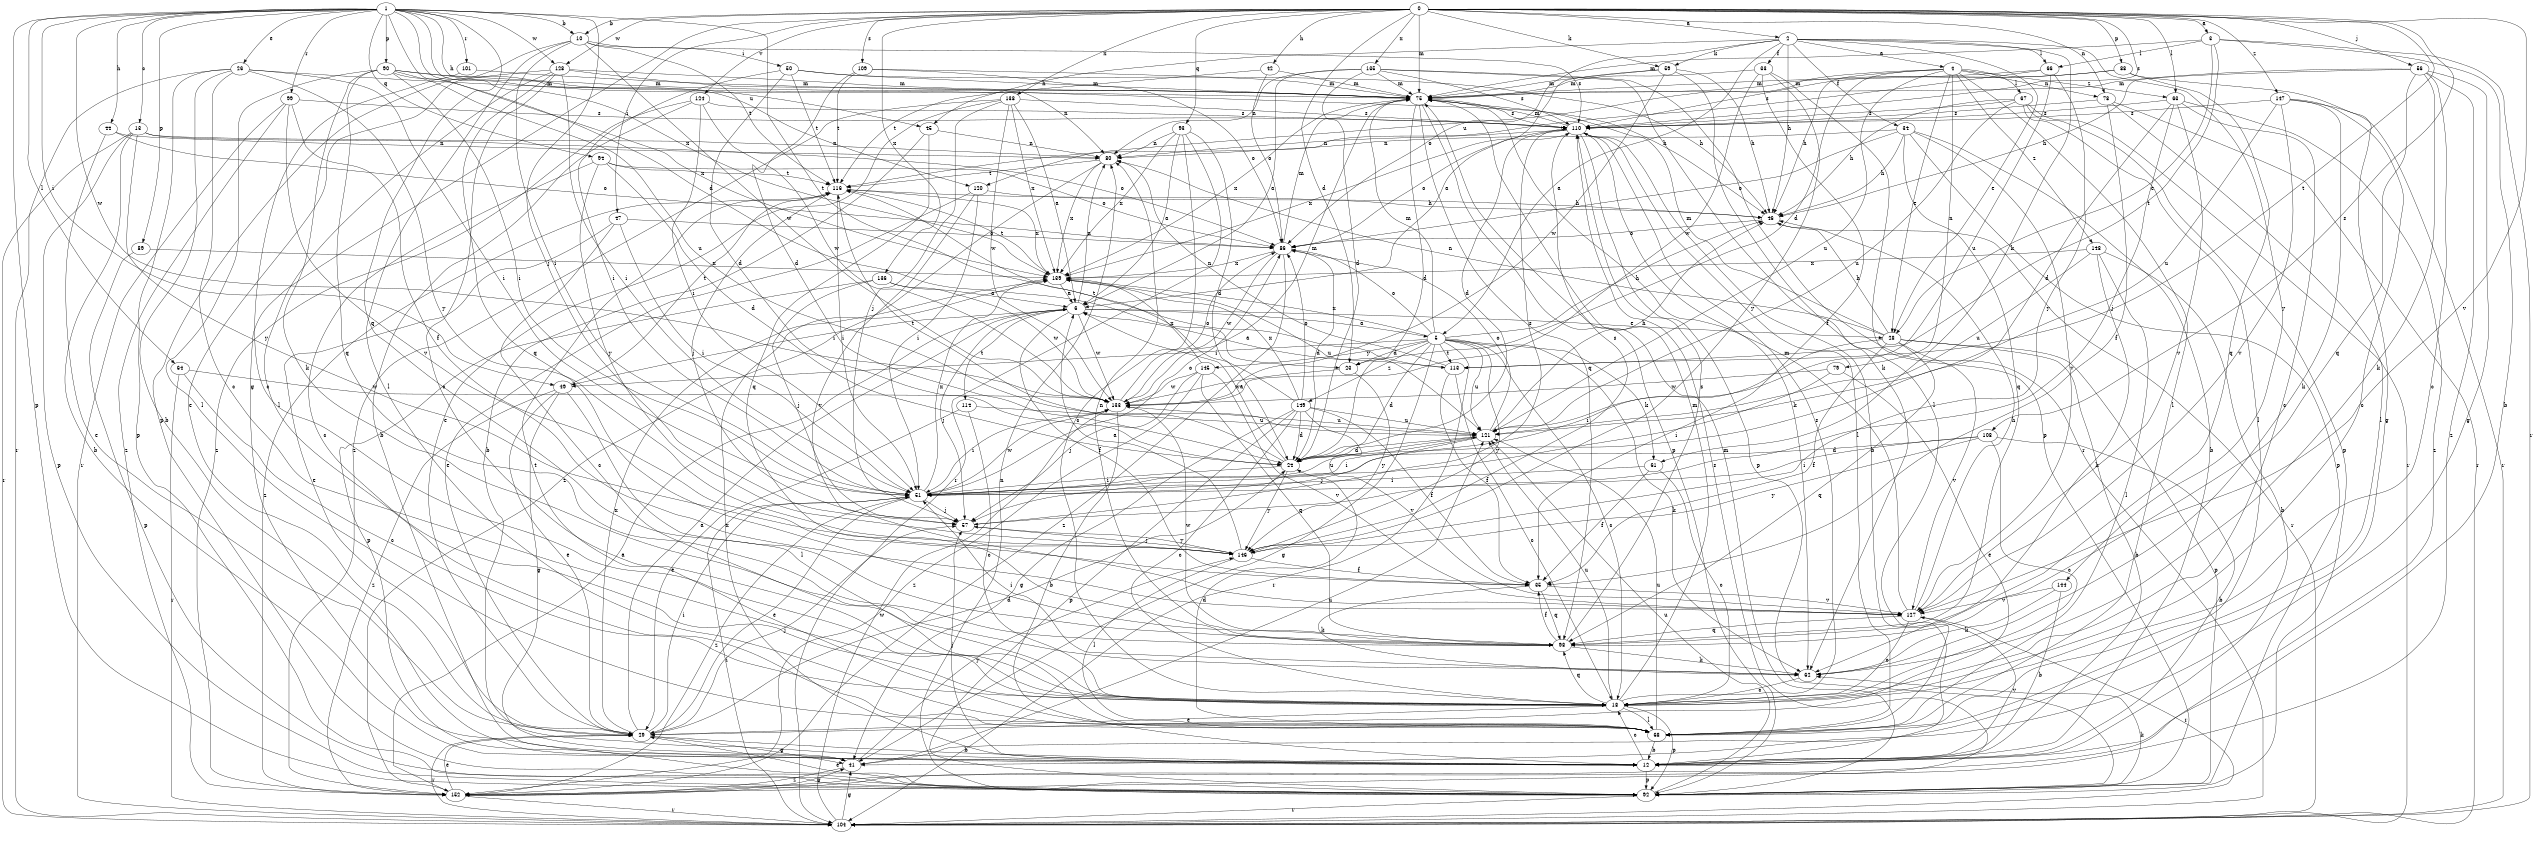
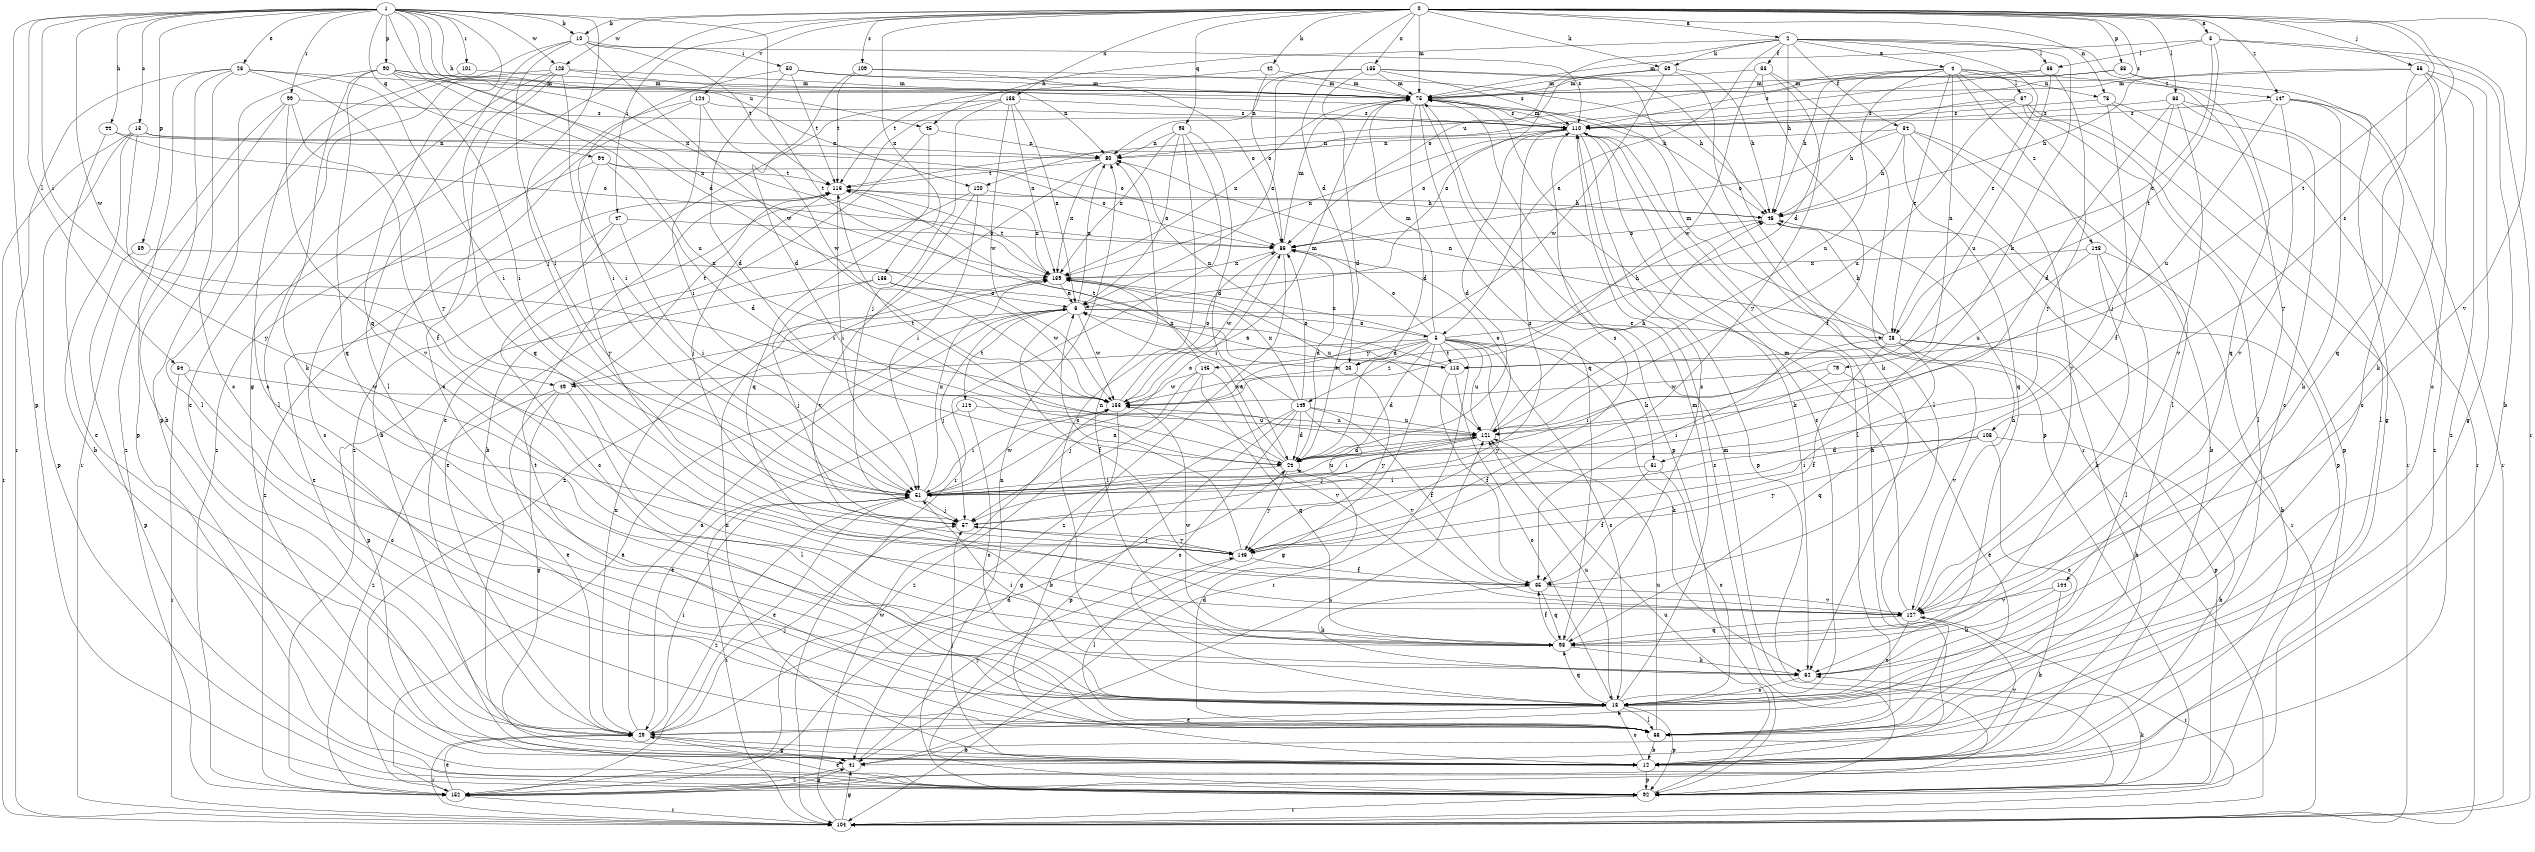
edge "4" -> "63": now "4" -> "147"
